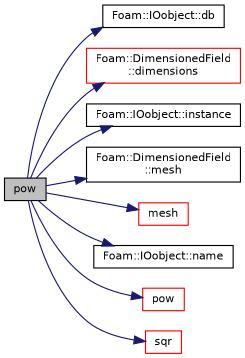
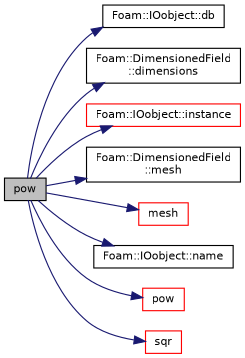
node "Foam::DimensionedField ::dimensions": color red -> black
node "Foam::IOobject::instance": color black -> red
